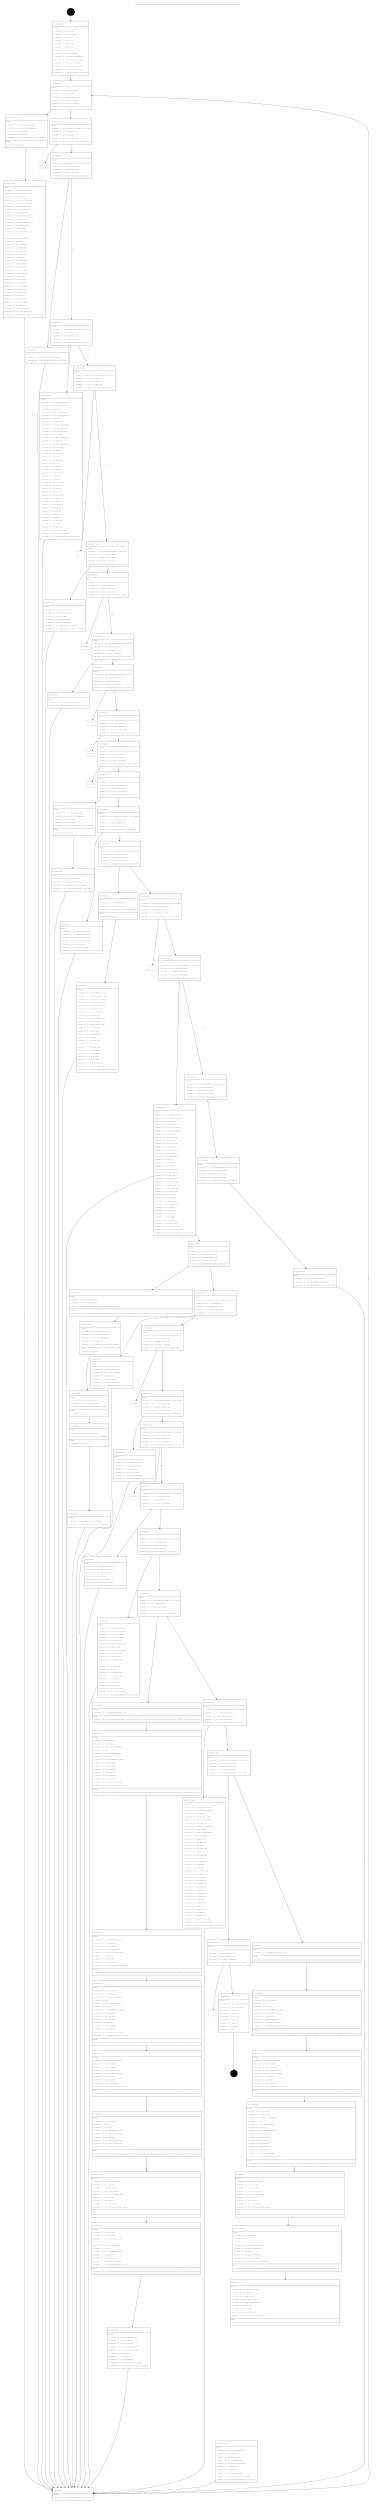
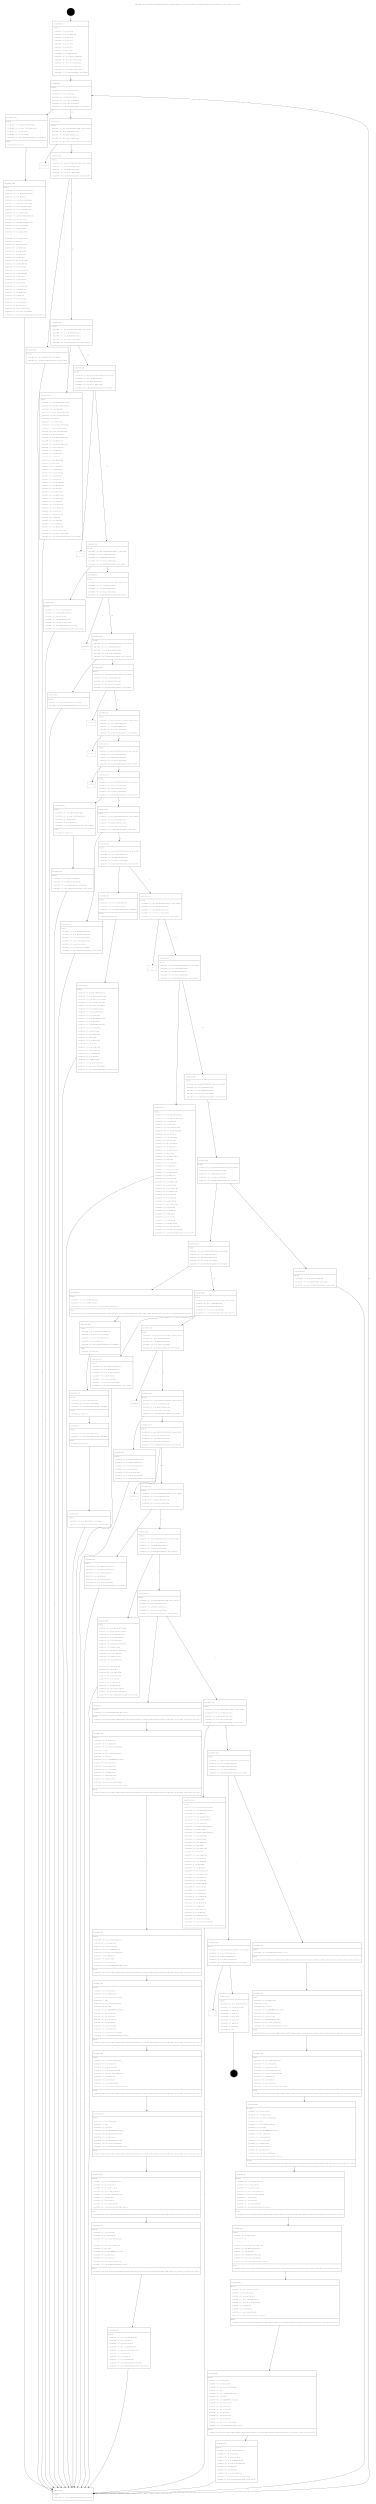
edge "0x401d1e [134]" -> "0x401adc [25]": now "0x401ac3 [25]" -> "0x401adc [25]"
node "0x401f7f [58]": added
